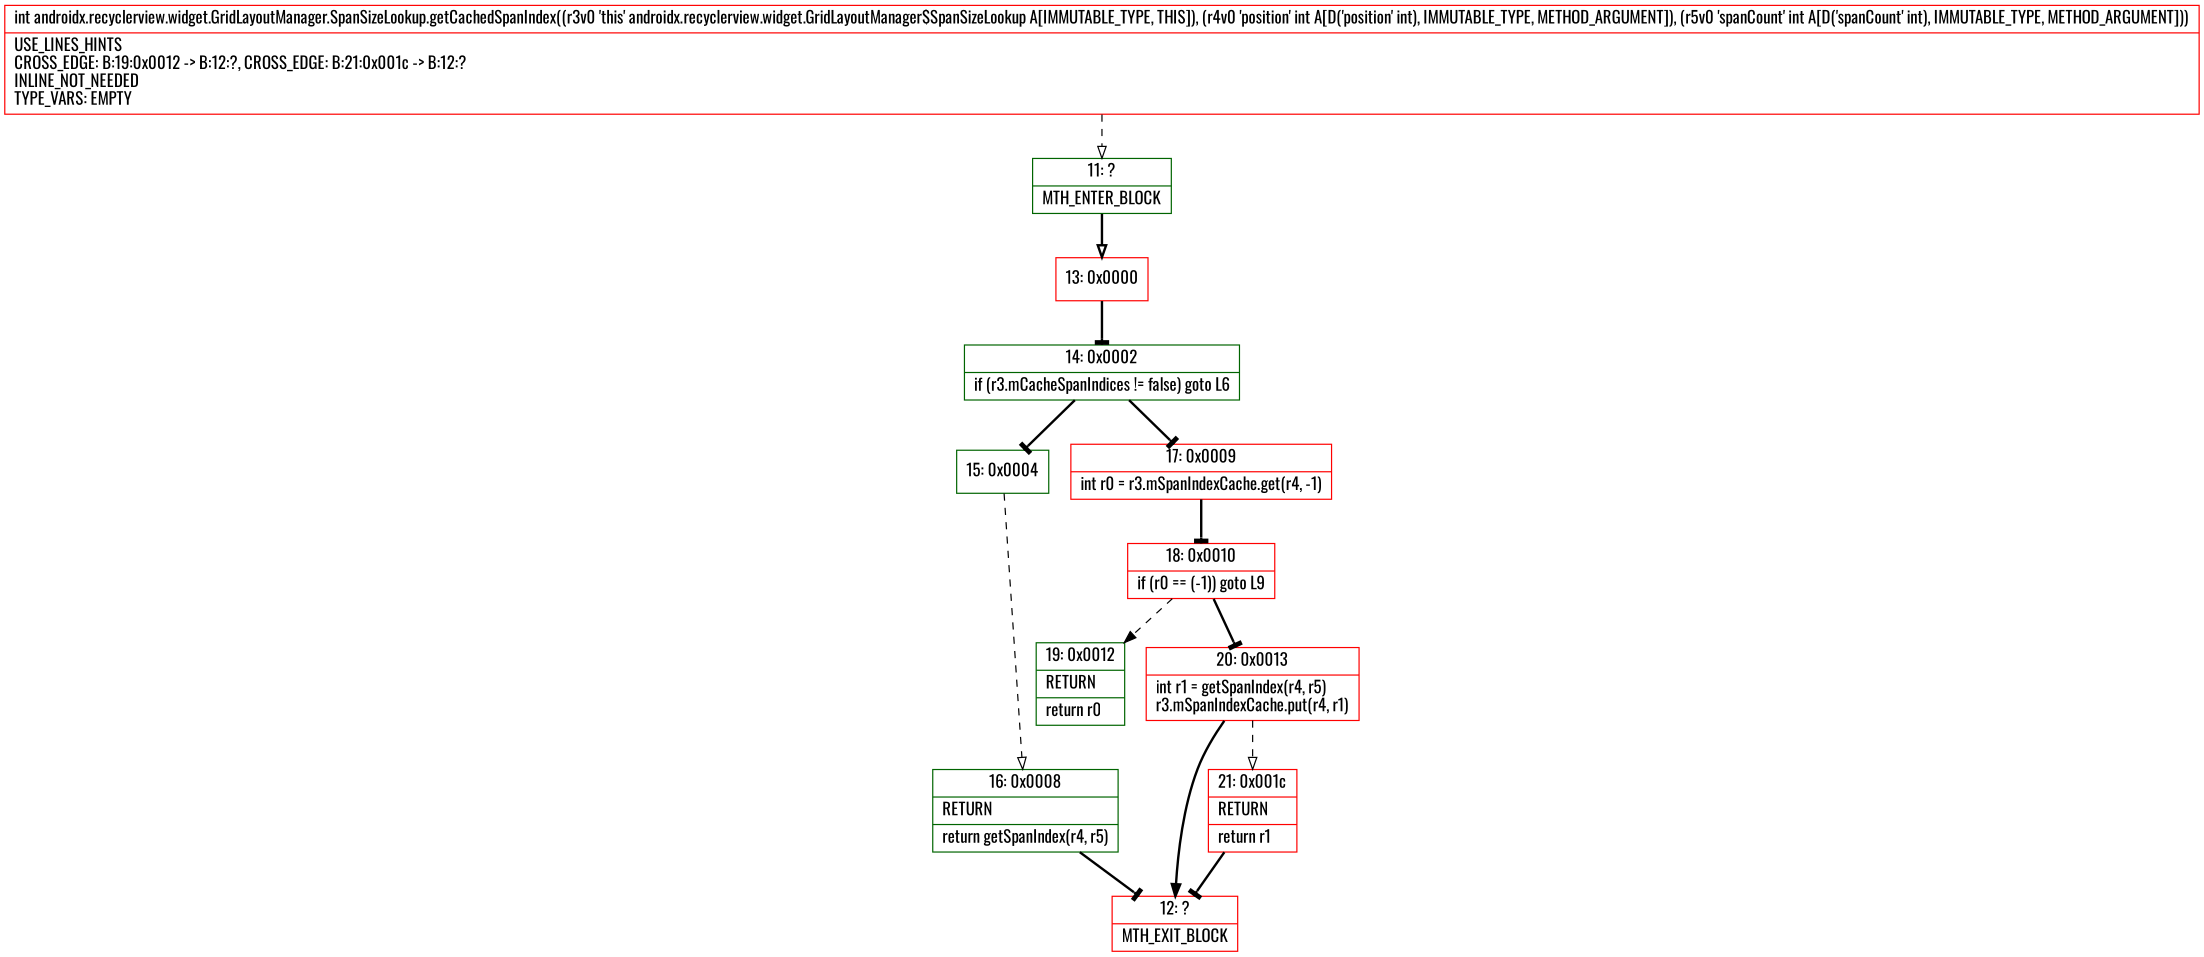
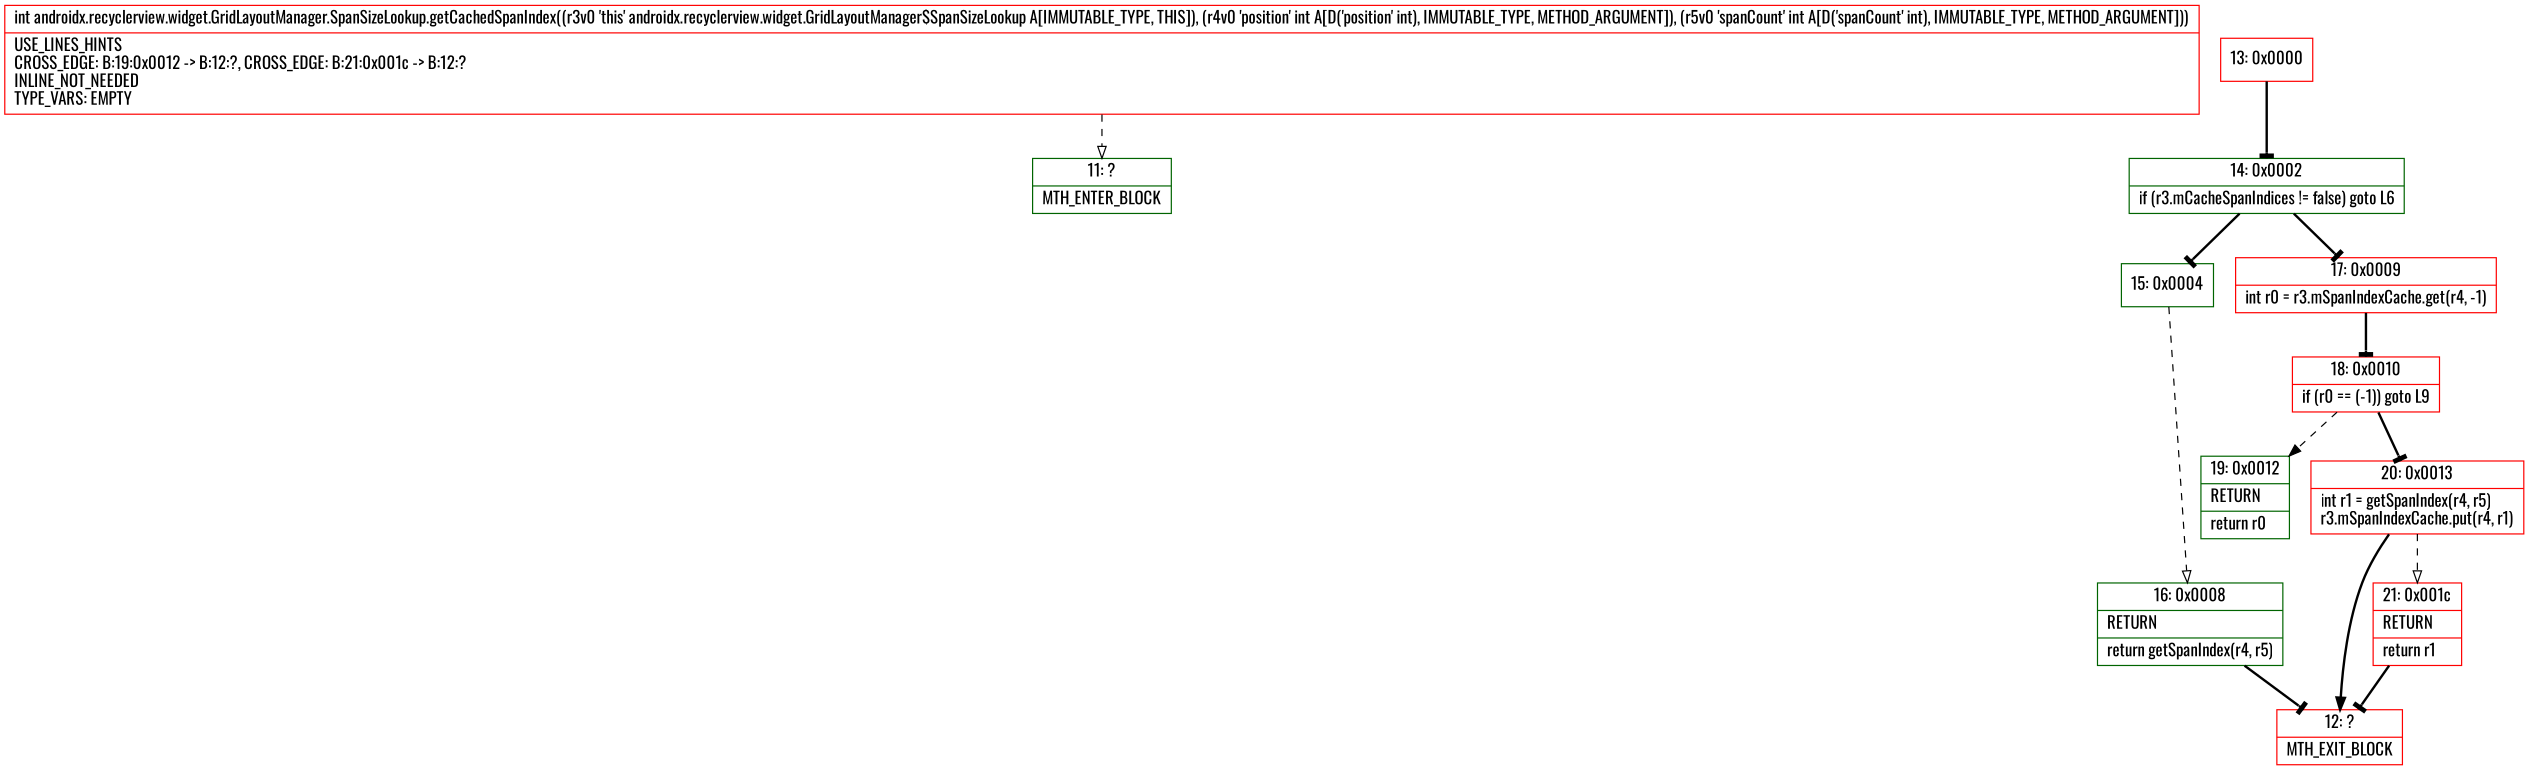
edge "11: ?" -> "13: 0x0000": removed
